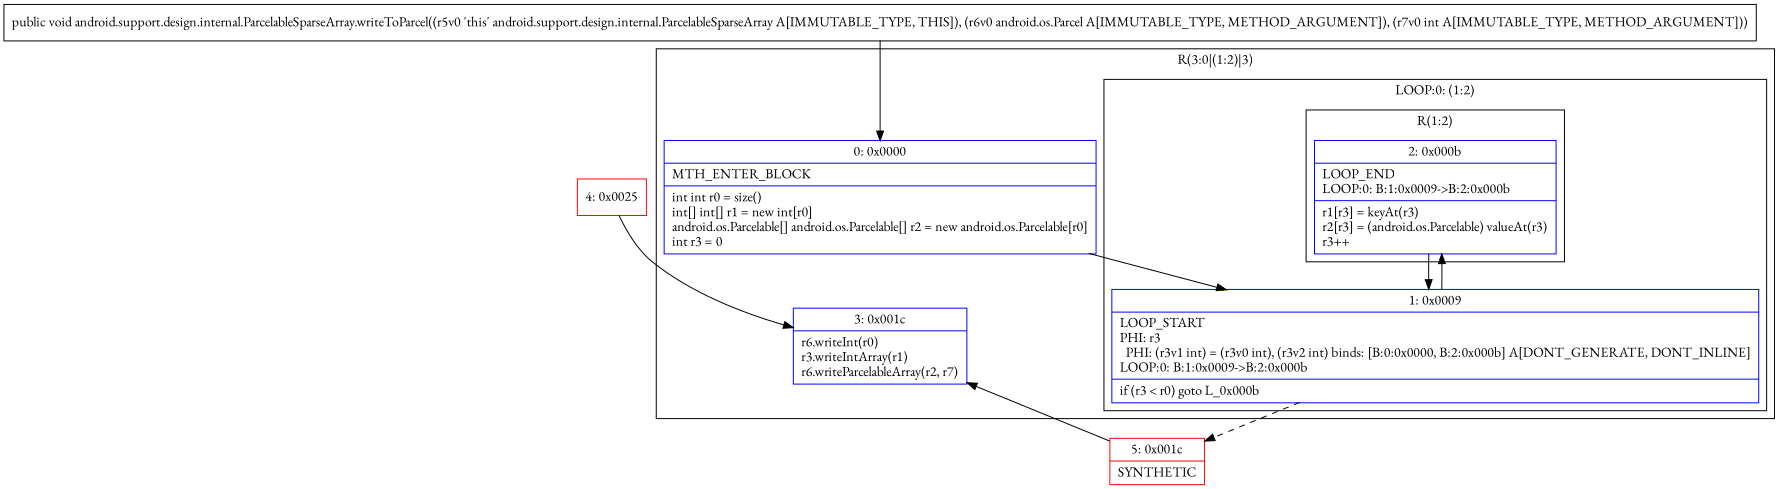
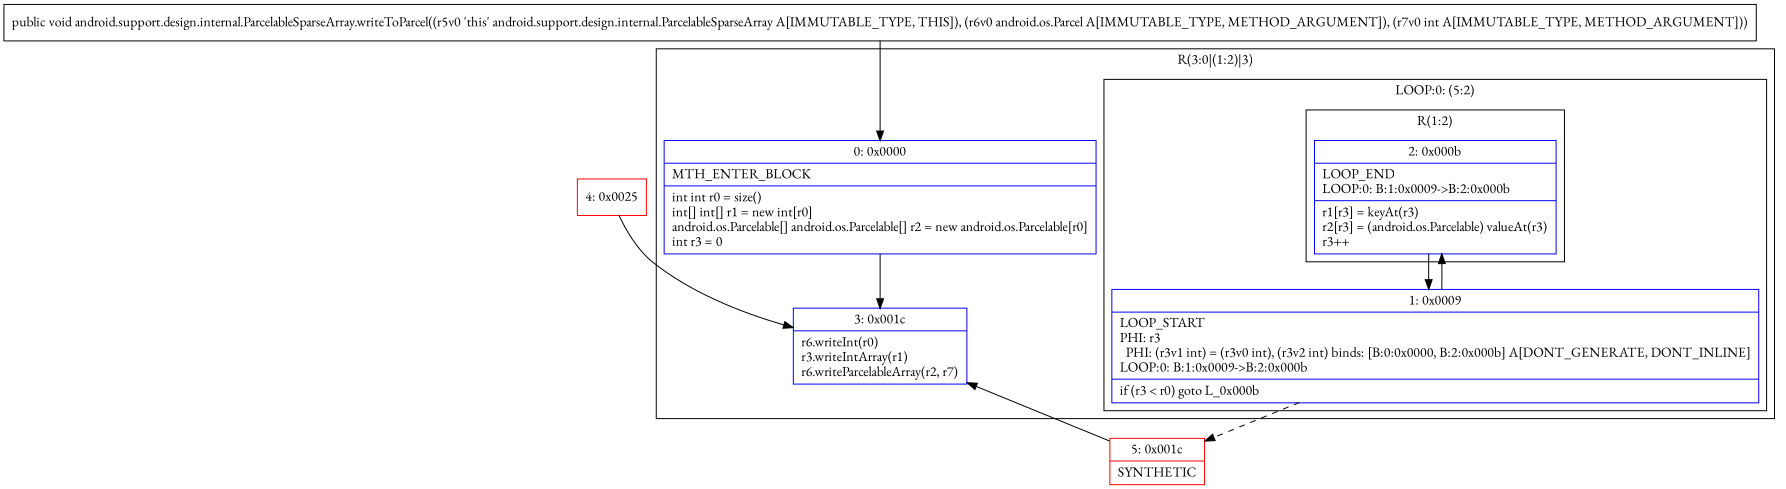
cluster "LOOP:0: (1:2)": label "LOOP:0: (1:2)" -> "LOOP:0: (5:2)"
edge "0: 0x0000" -> "1: 0x0009": now "0: 0x0000" -> "3: 0x001c"
